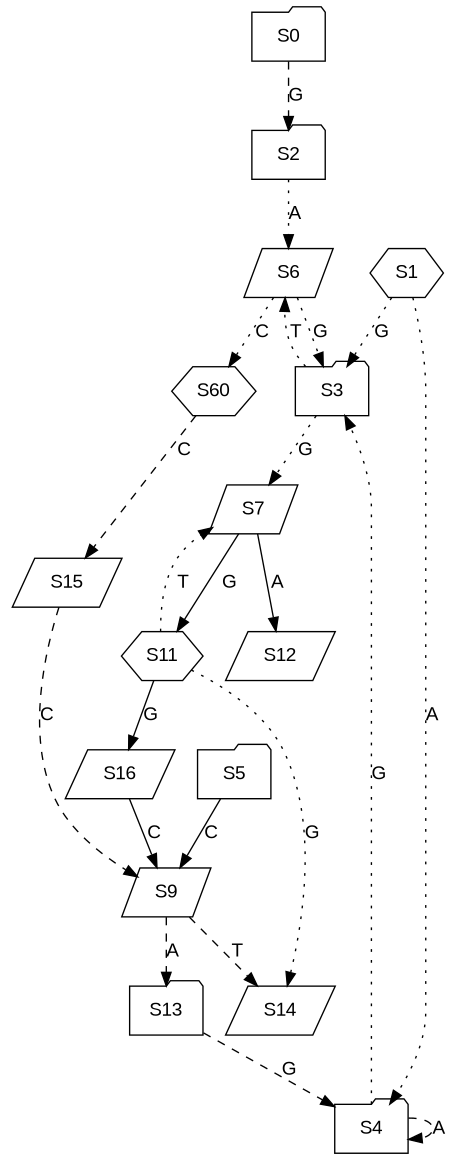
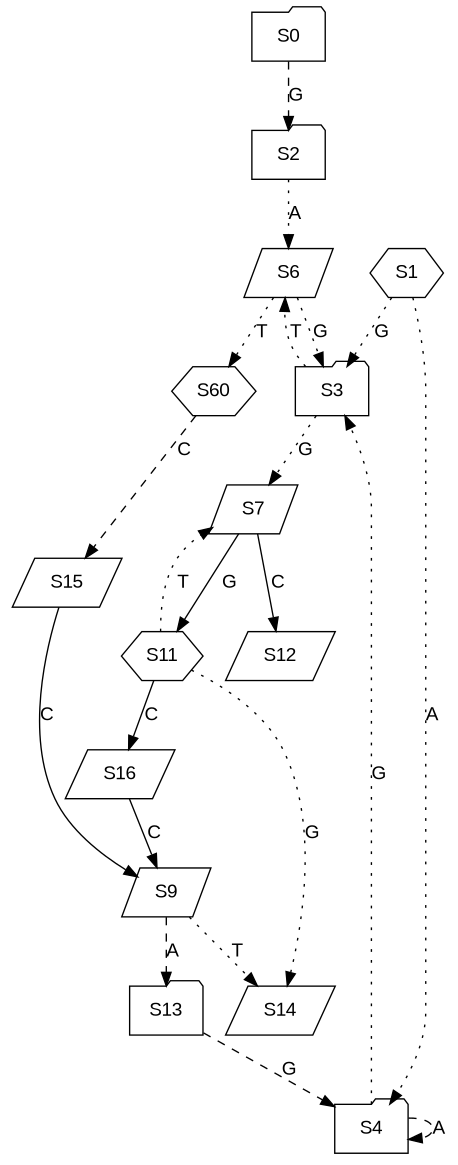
edge "S6" -> "S60": label "C" -> "T"
edge "S7" -> "S12": label "A" -> "C"
edge "S11" -> "S16": label "G" -> "C"
edge "S15" -> "S9": style dashed -> solid
node "S5": removed
edge "S9" -> "S14": style dashed -> dotted
